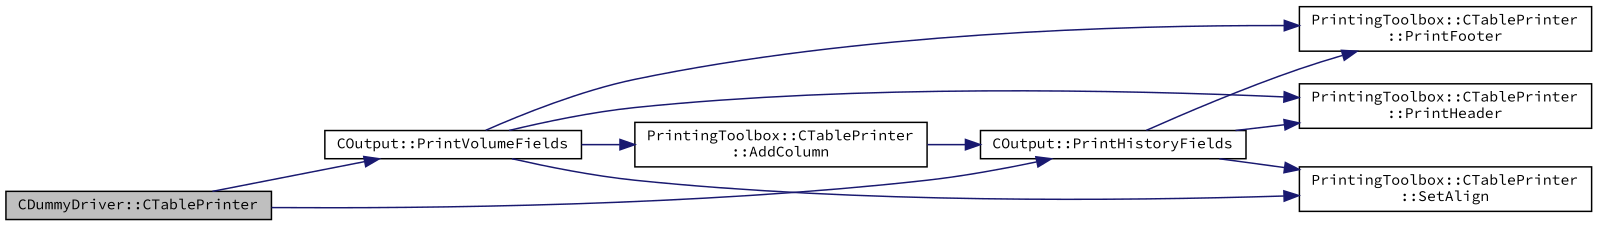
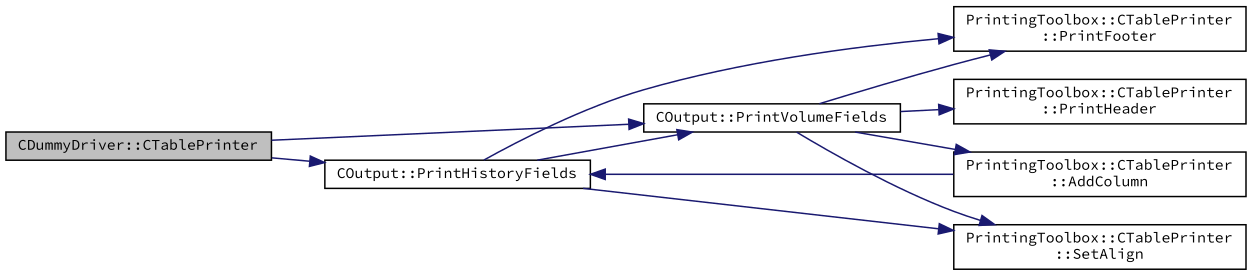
edge "COutput::PrintHistoryFields" -> "PrintingToolbox::CTablePrinter ::PrintHeader": now "COutput::PrintHistoryFields" -> "COutput::PrintVolumeFields"
